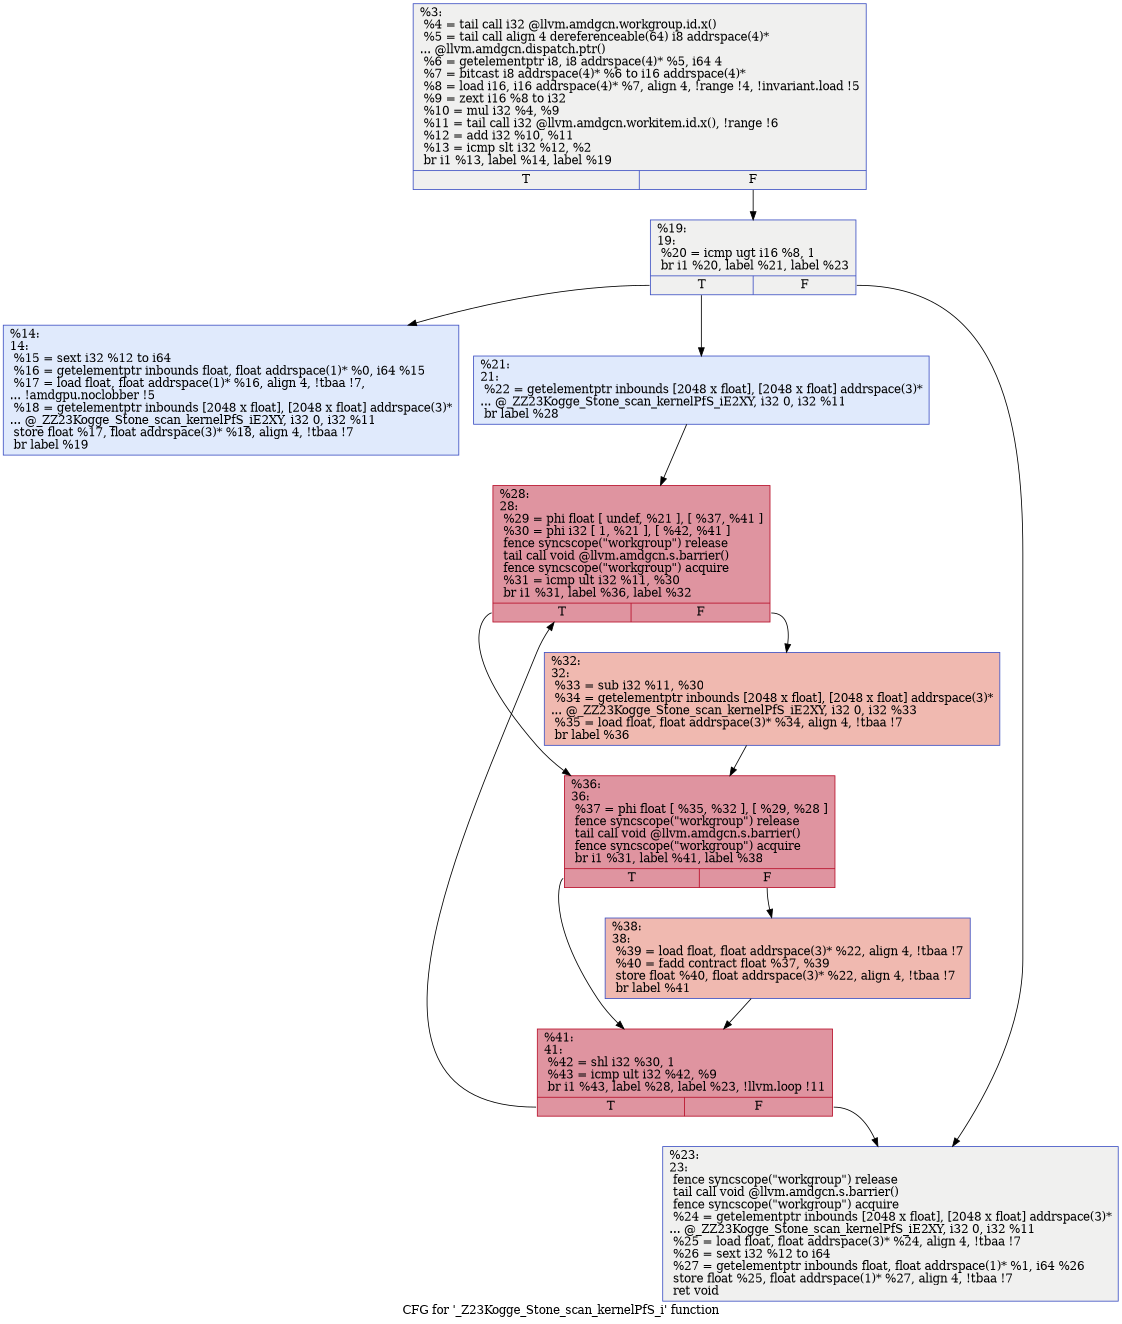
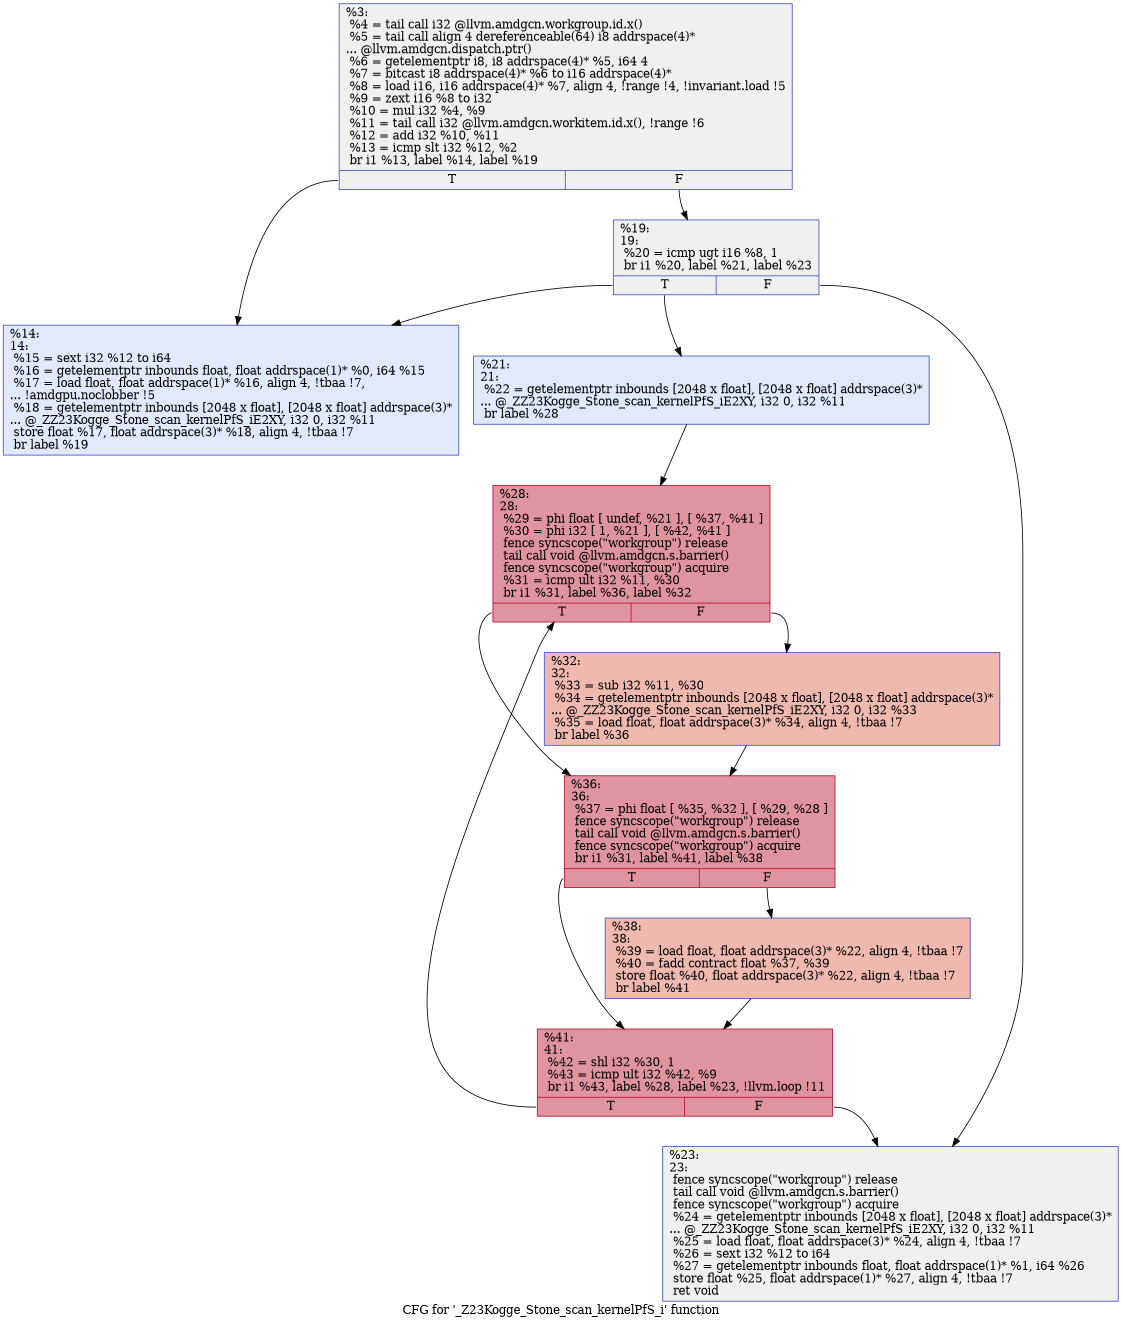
edge "%3:" -> "%14:": added
